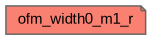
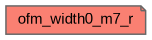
node "ofm_width0_m1_r": label "ofm_width0_m1_r" -> "ofm_width0_m7_r"
